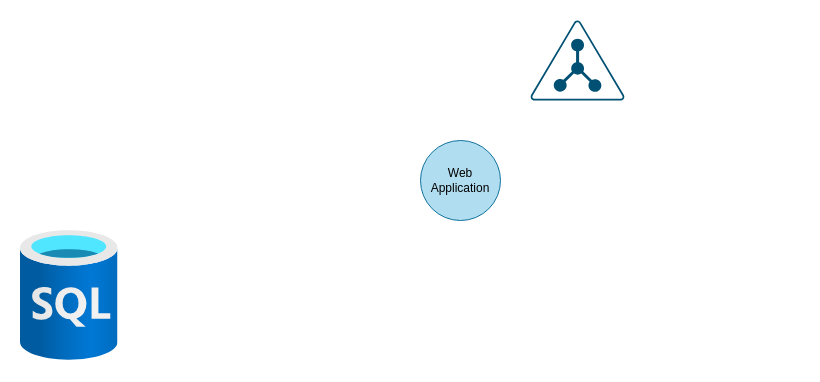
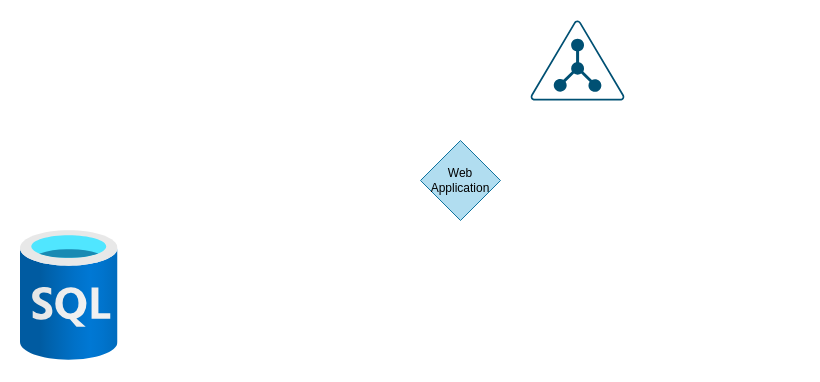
node "Web Application": shape ellipse -> diamond
